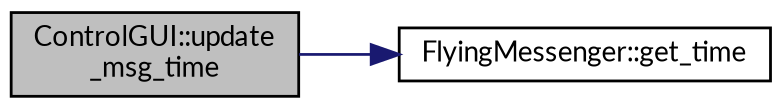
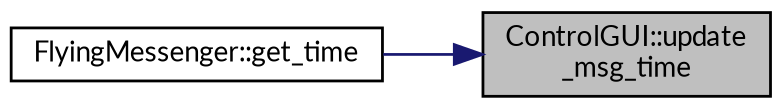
edge "ControlGUI::update _msg_time" -> "FlyingMessenger::get_time": reversed
